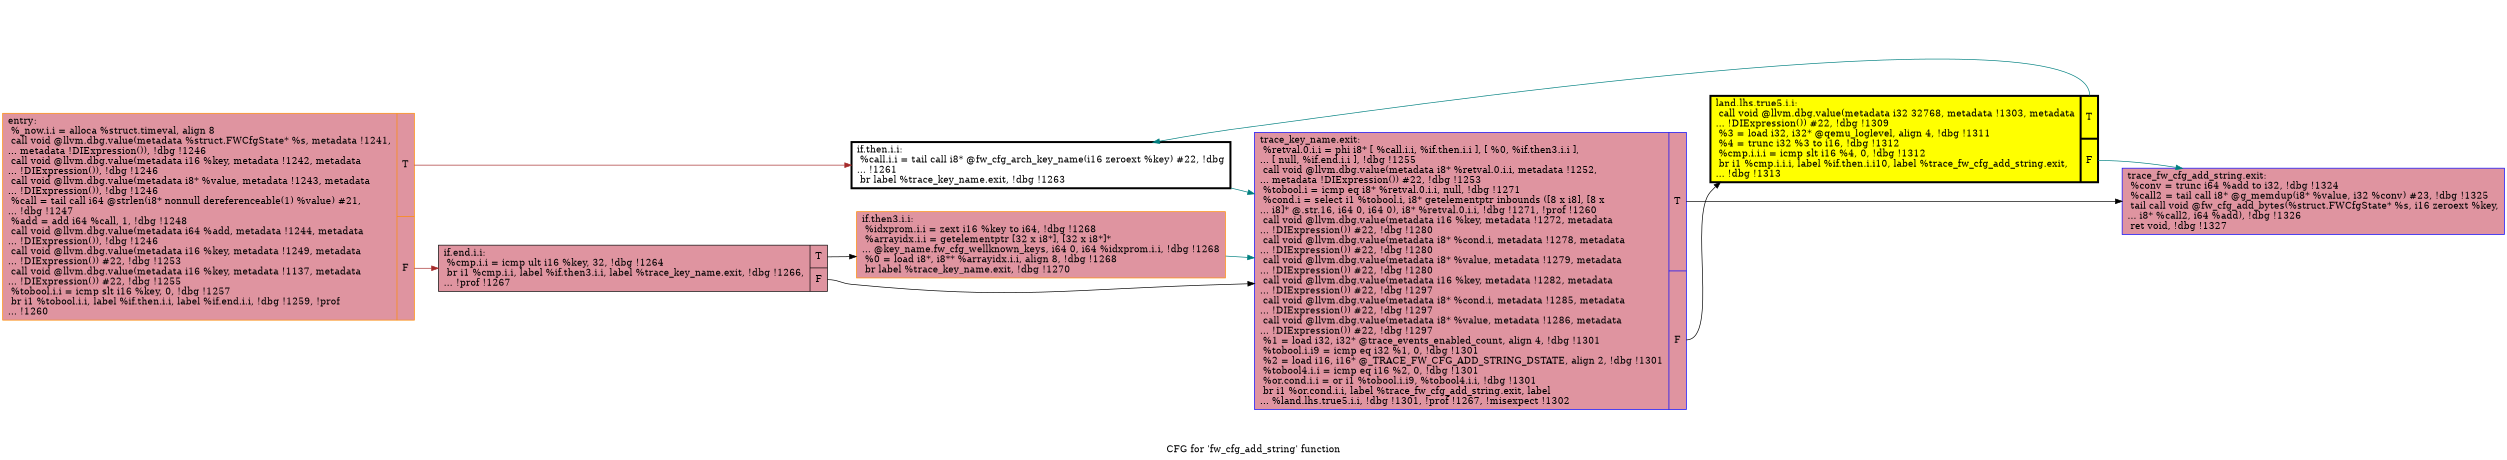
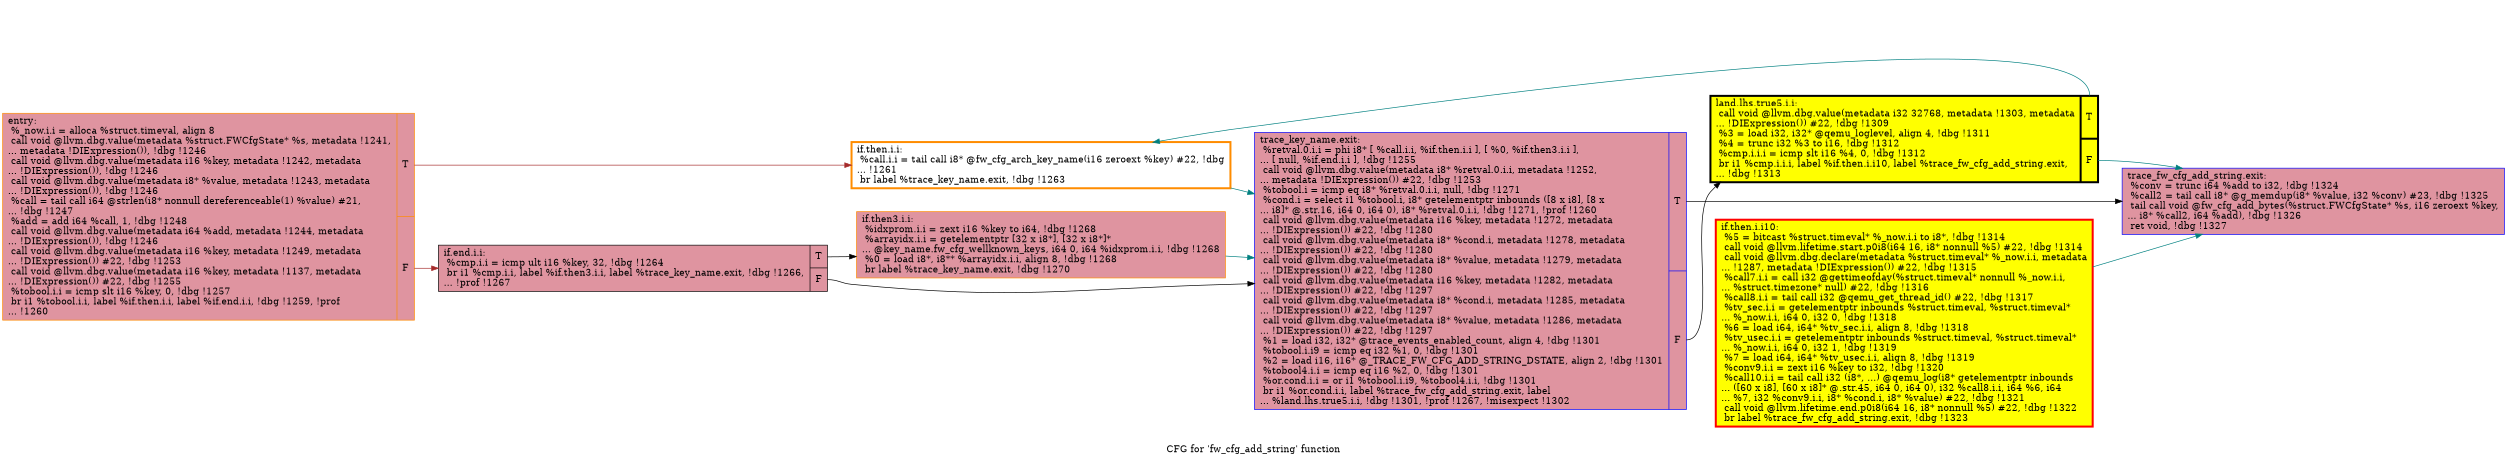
node "if.then.i.i:": color black -> darkorange
node "if.then.i.i10:": added
